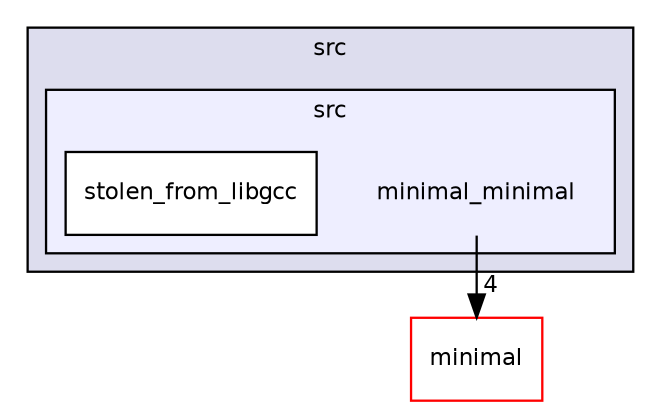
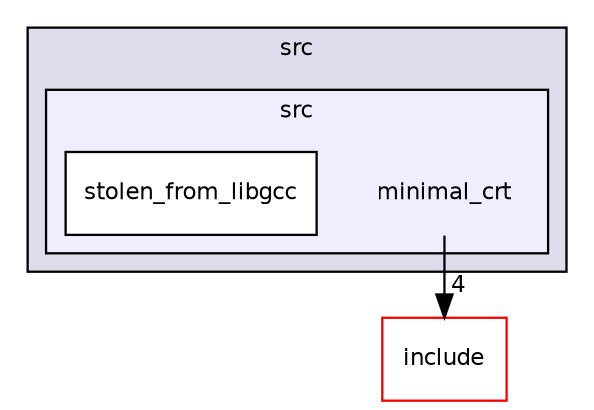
node "minimal_minimal": label "minimal_minimal" -> "minimal_crt"
node "minimal": label "minimal" -> "include"
